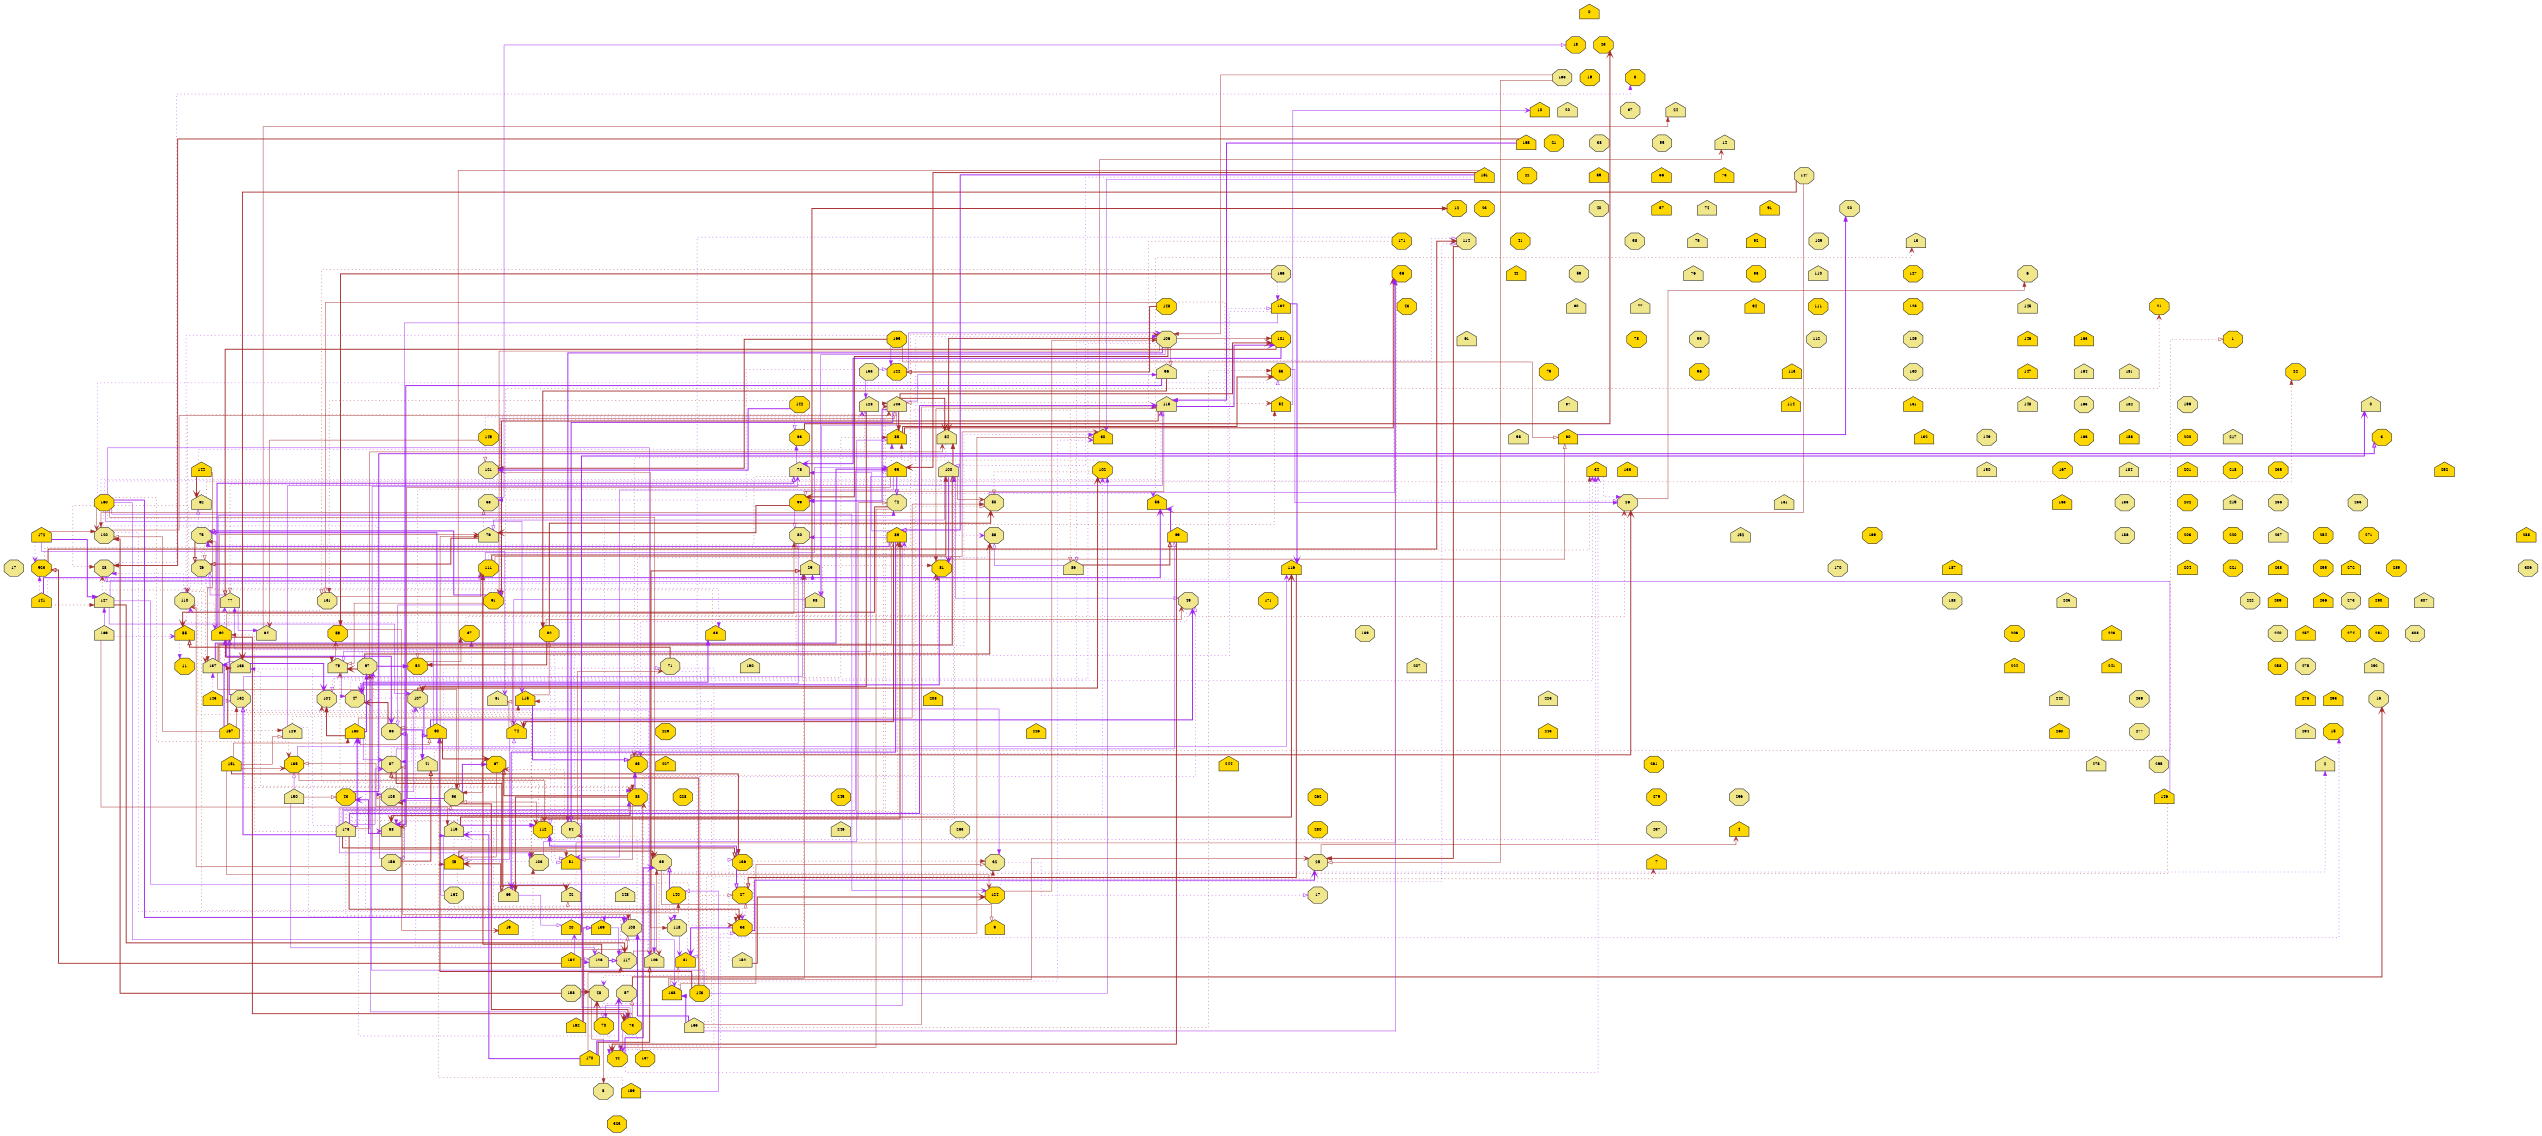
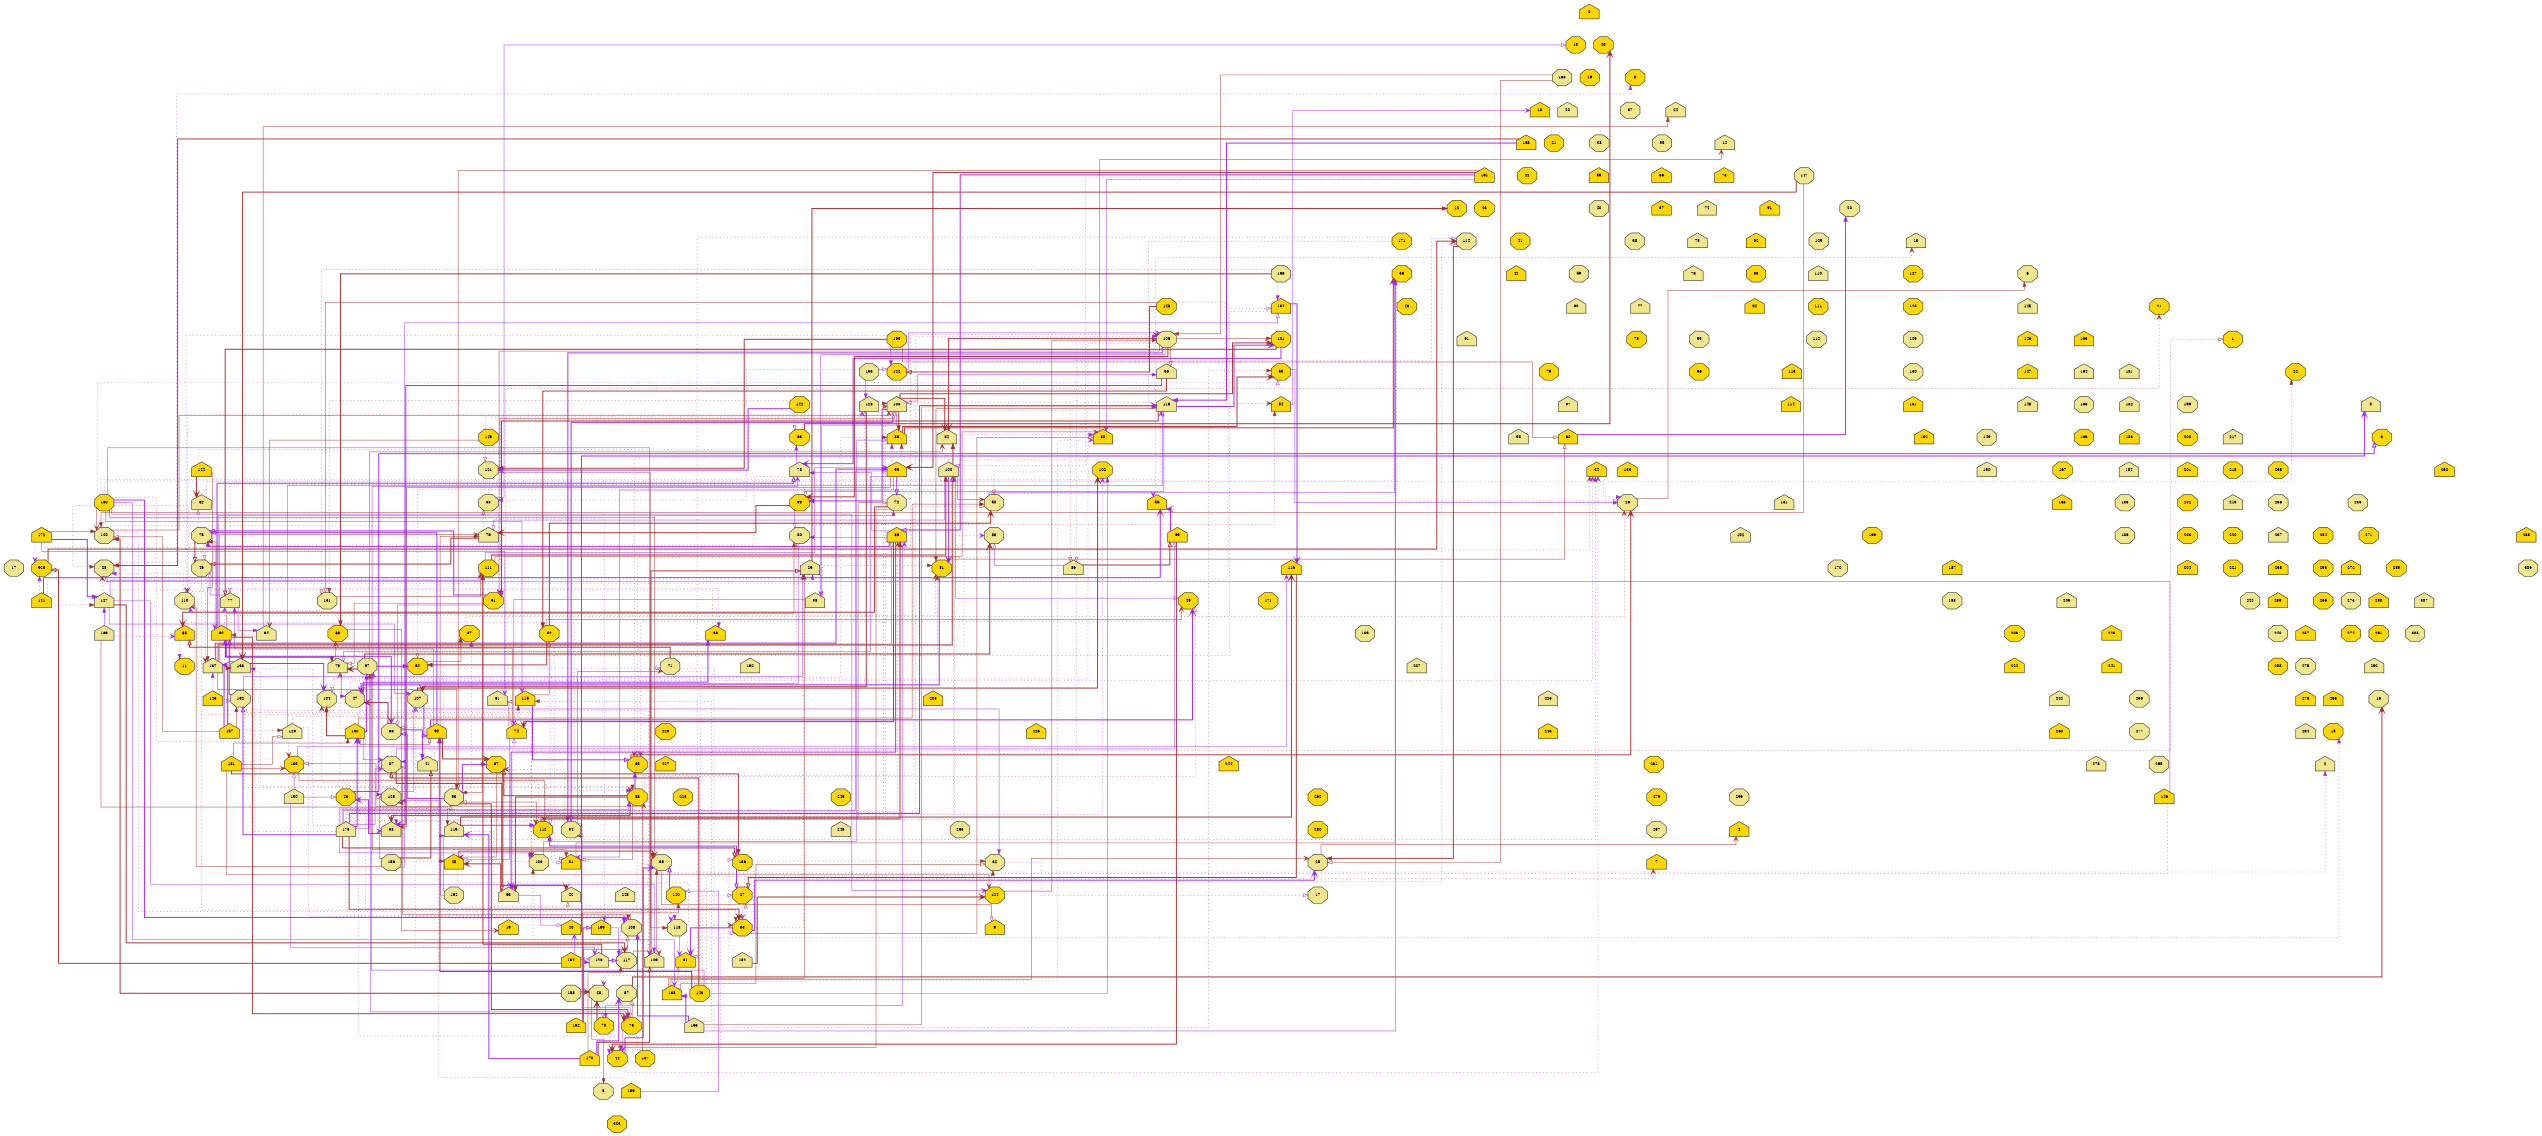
edge "134" -> "156": reversed
edge "46" -> "34": arrowhead normal -> vee
node "49": fillcolor khaki -> gold
node "256": shape house -> octagon
